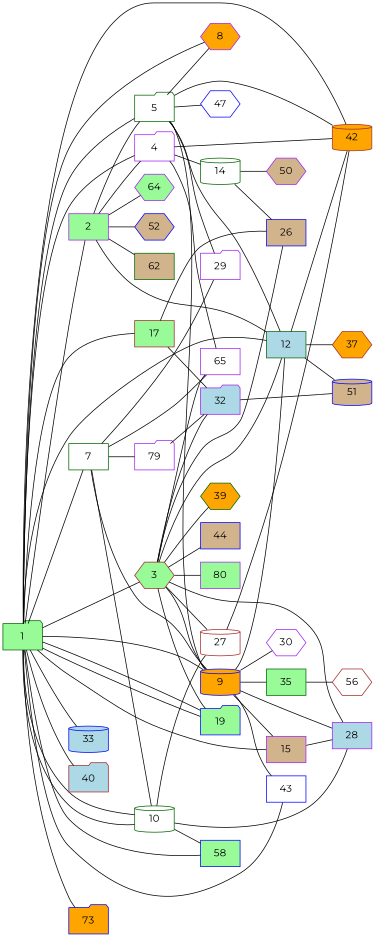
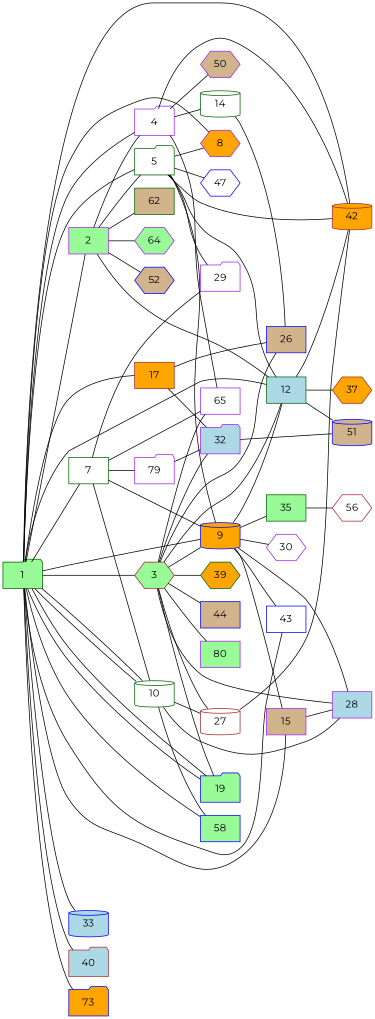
edge "14" -- "50": now "4" -- "50"
node "17": fillcolor palegreen -> orange
